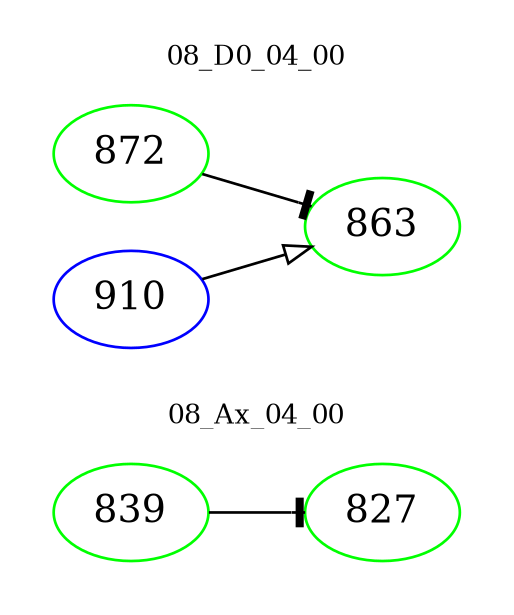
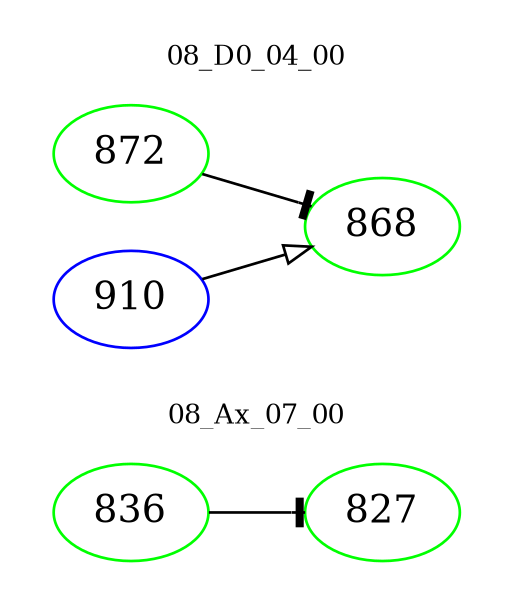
node "863": label "863" -> "868"
cluster "08_Ax_04_00": label "08_Ax_04_00" -> "08_Ax_07_00"
node "839": label "839" -> "836"
